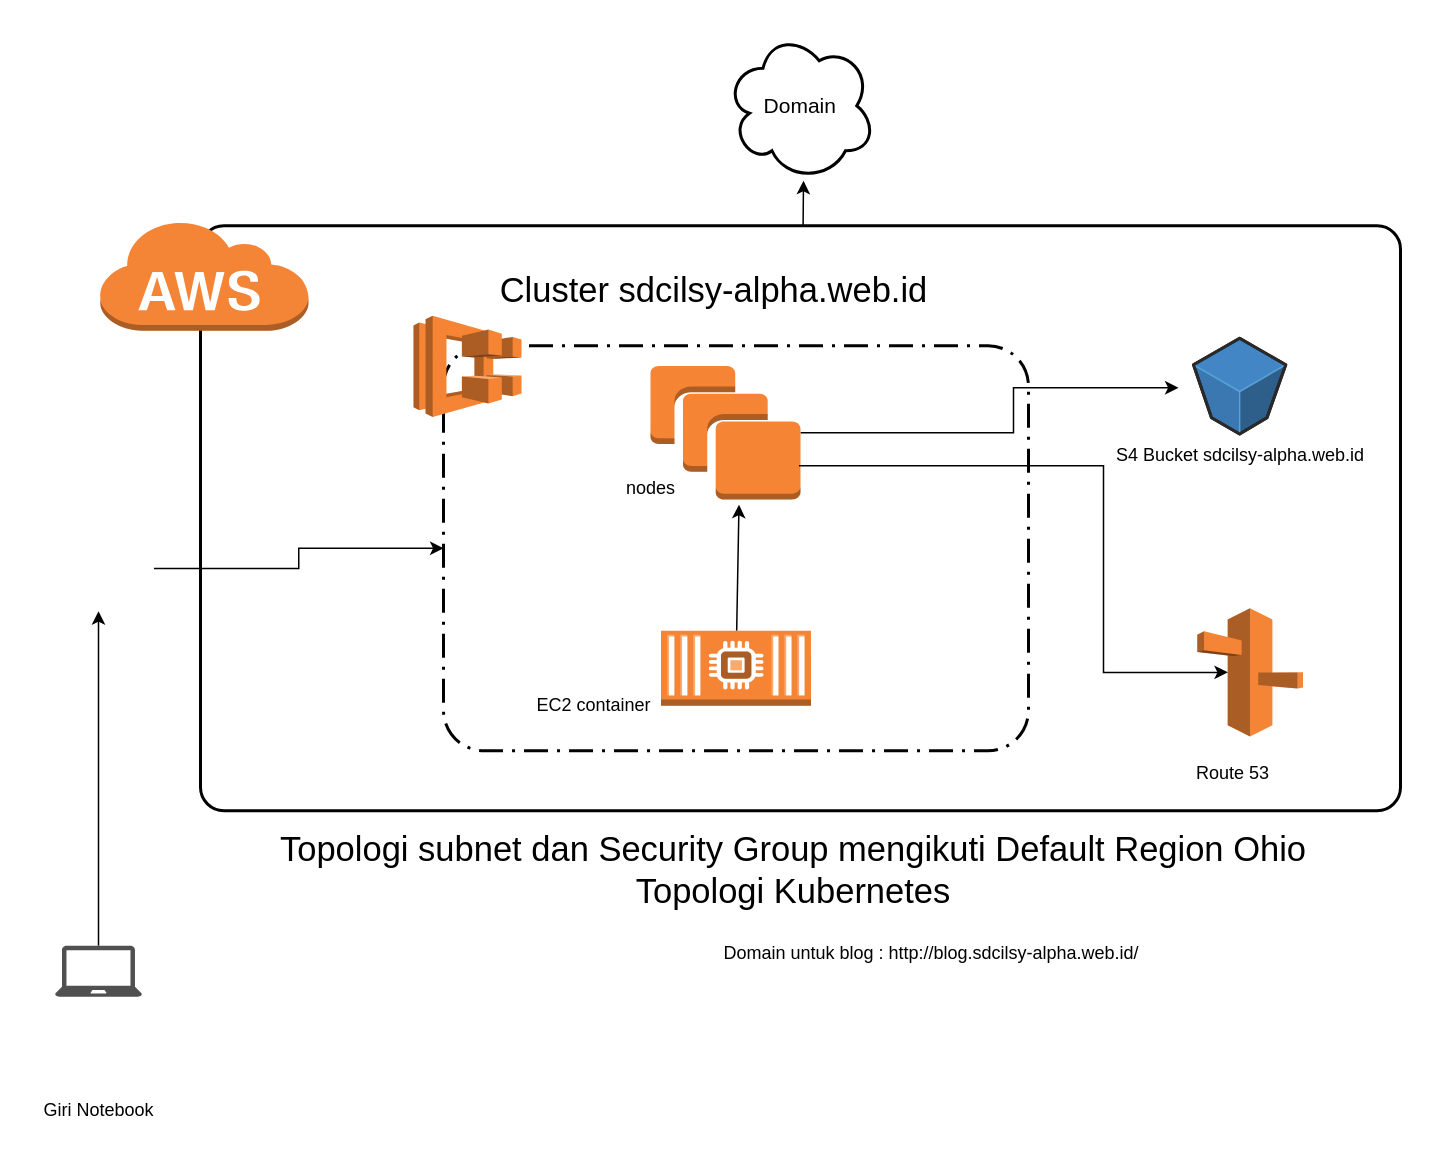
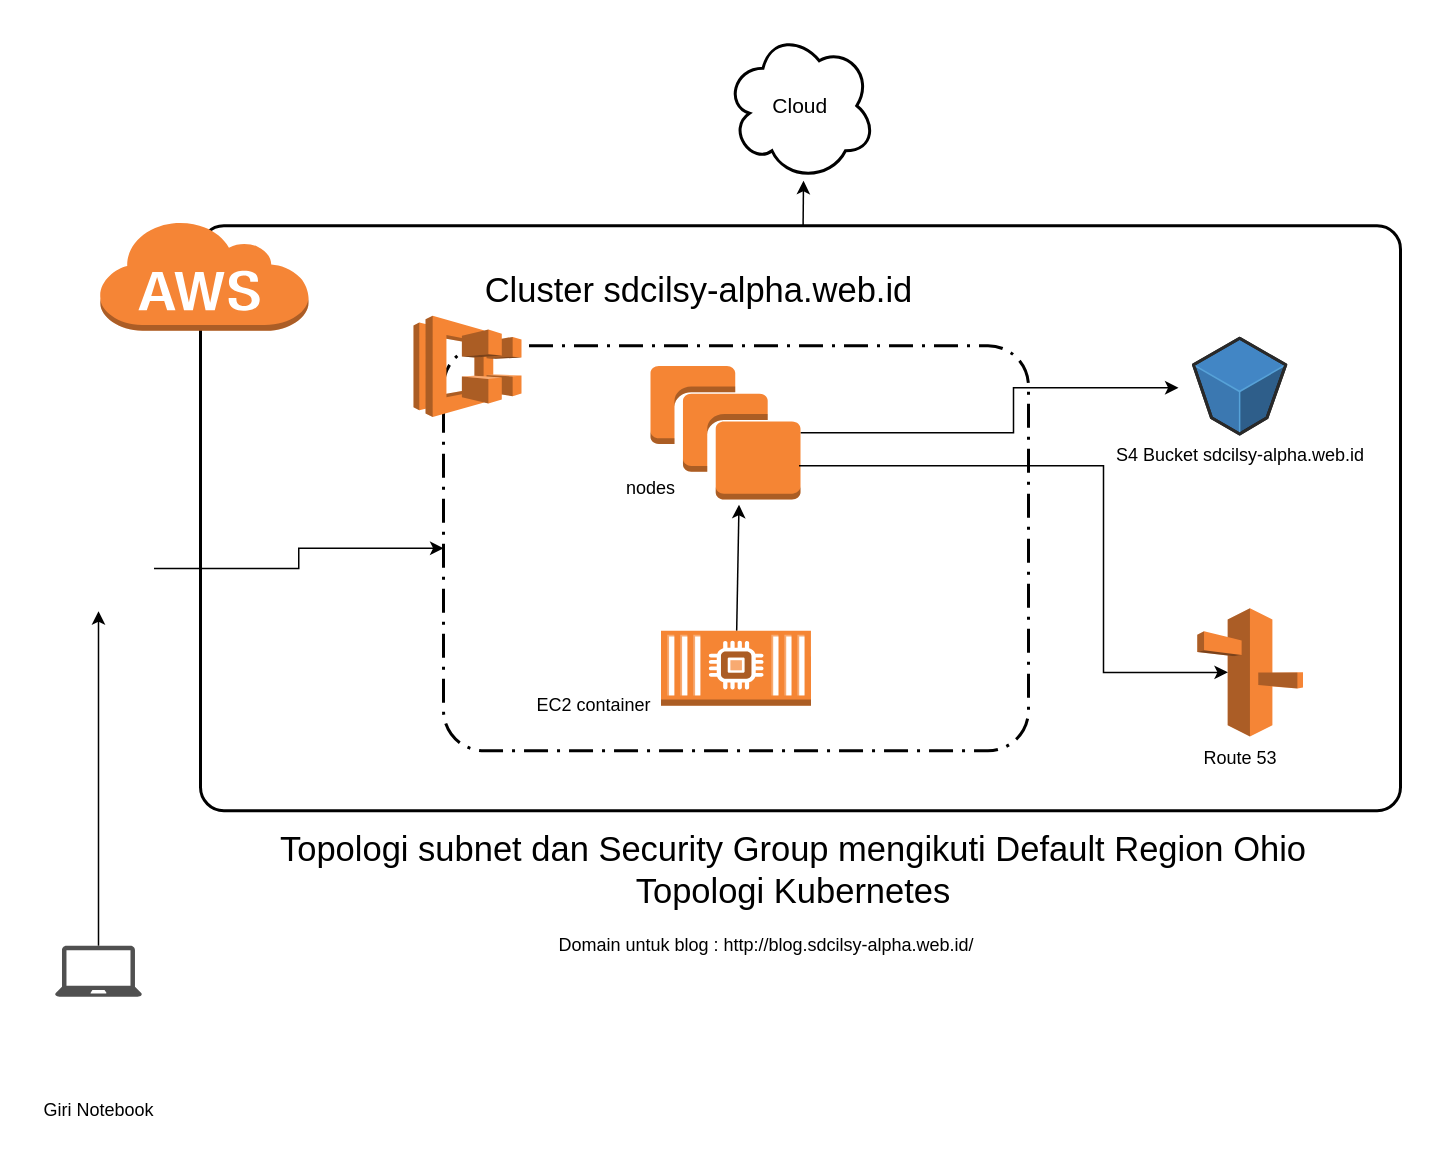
node "Domain": label "Domain" -> "Cloud"
node "Cluster sdcilsy-alpha.web.id": moved (713, 290) -> (698, 290)
node "Route 53": moved (1232, 773) -> (1240, 758)
node "Domain untuk blog : http://blog.sdcilsy-alpha.web.id/": moved (931, 953) -> (766, 946)
